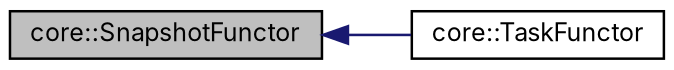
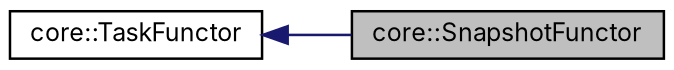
edge "core::TaskFunctor" -> "core::SnapshotFunctor": reversed
